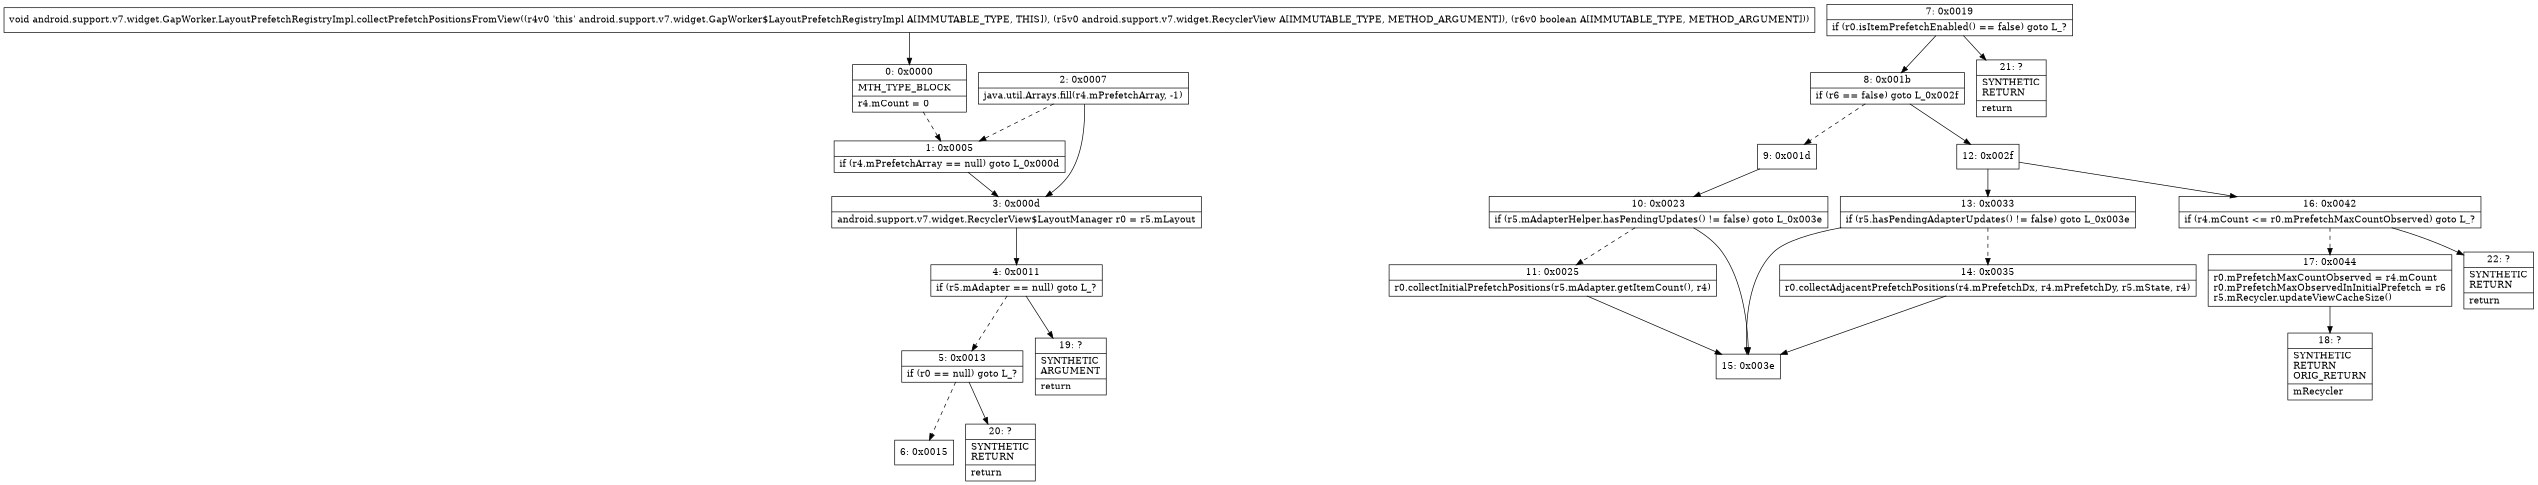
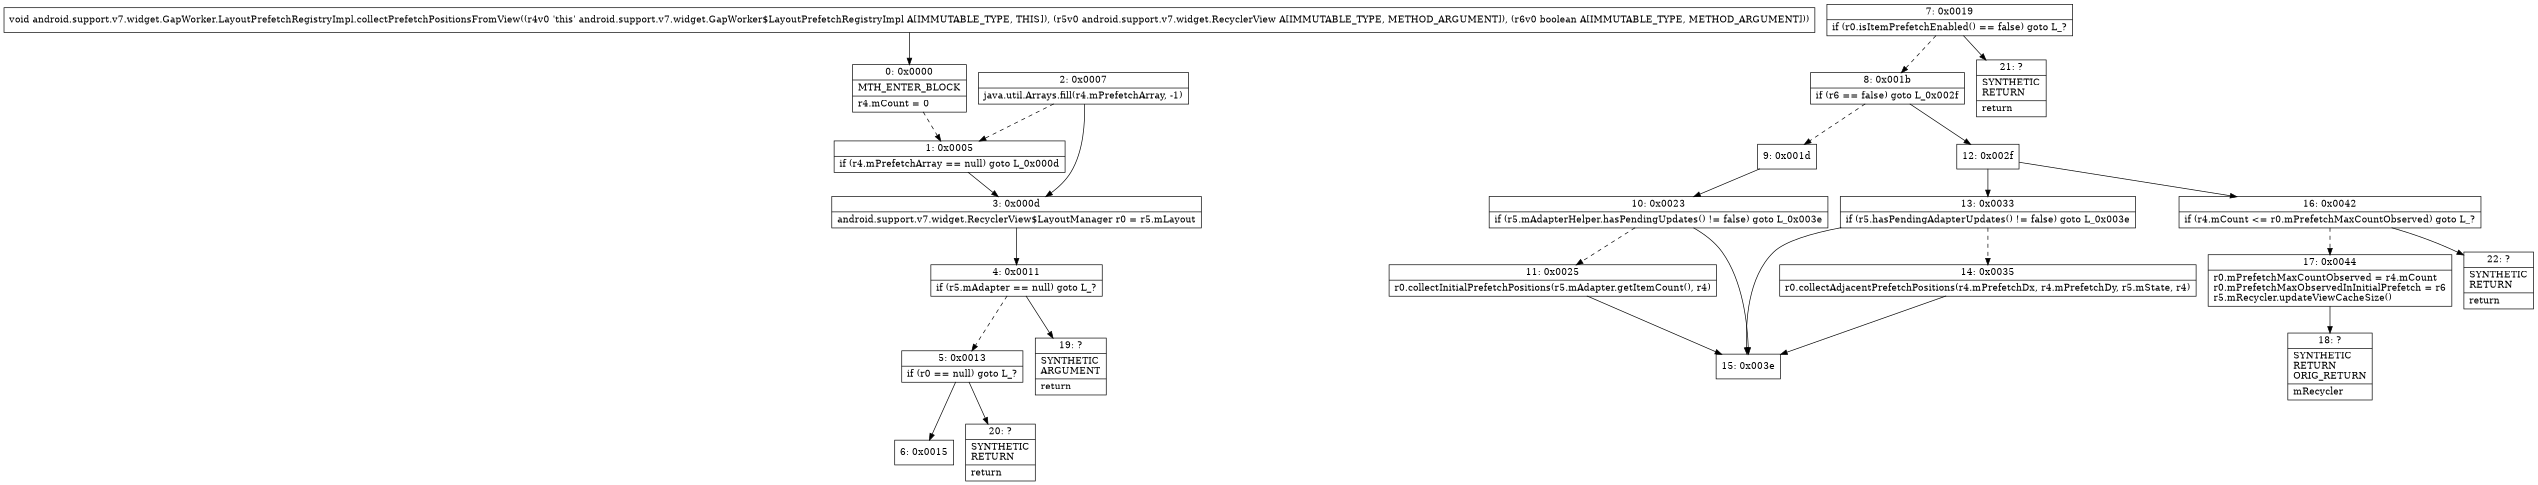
edge "7: 0x0019" -> "8: 0x001b": style solid -> dashed
node "0: 0x0000": text "MTH_TYPE_BLOCK" -> "MTH_ENTER_BLOCK"
edge "5: 0x0013" -> "6: 0x0015": style dashed -> solid
